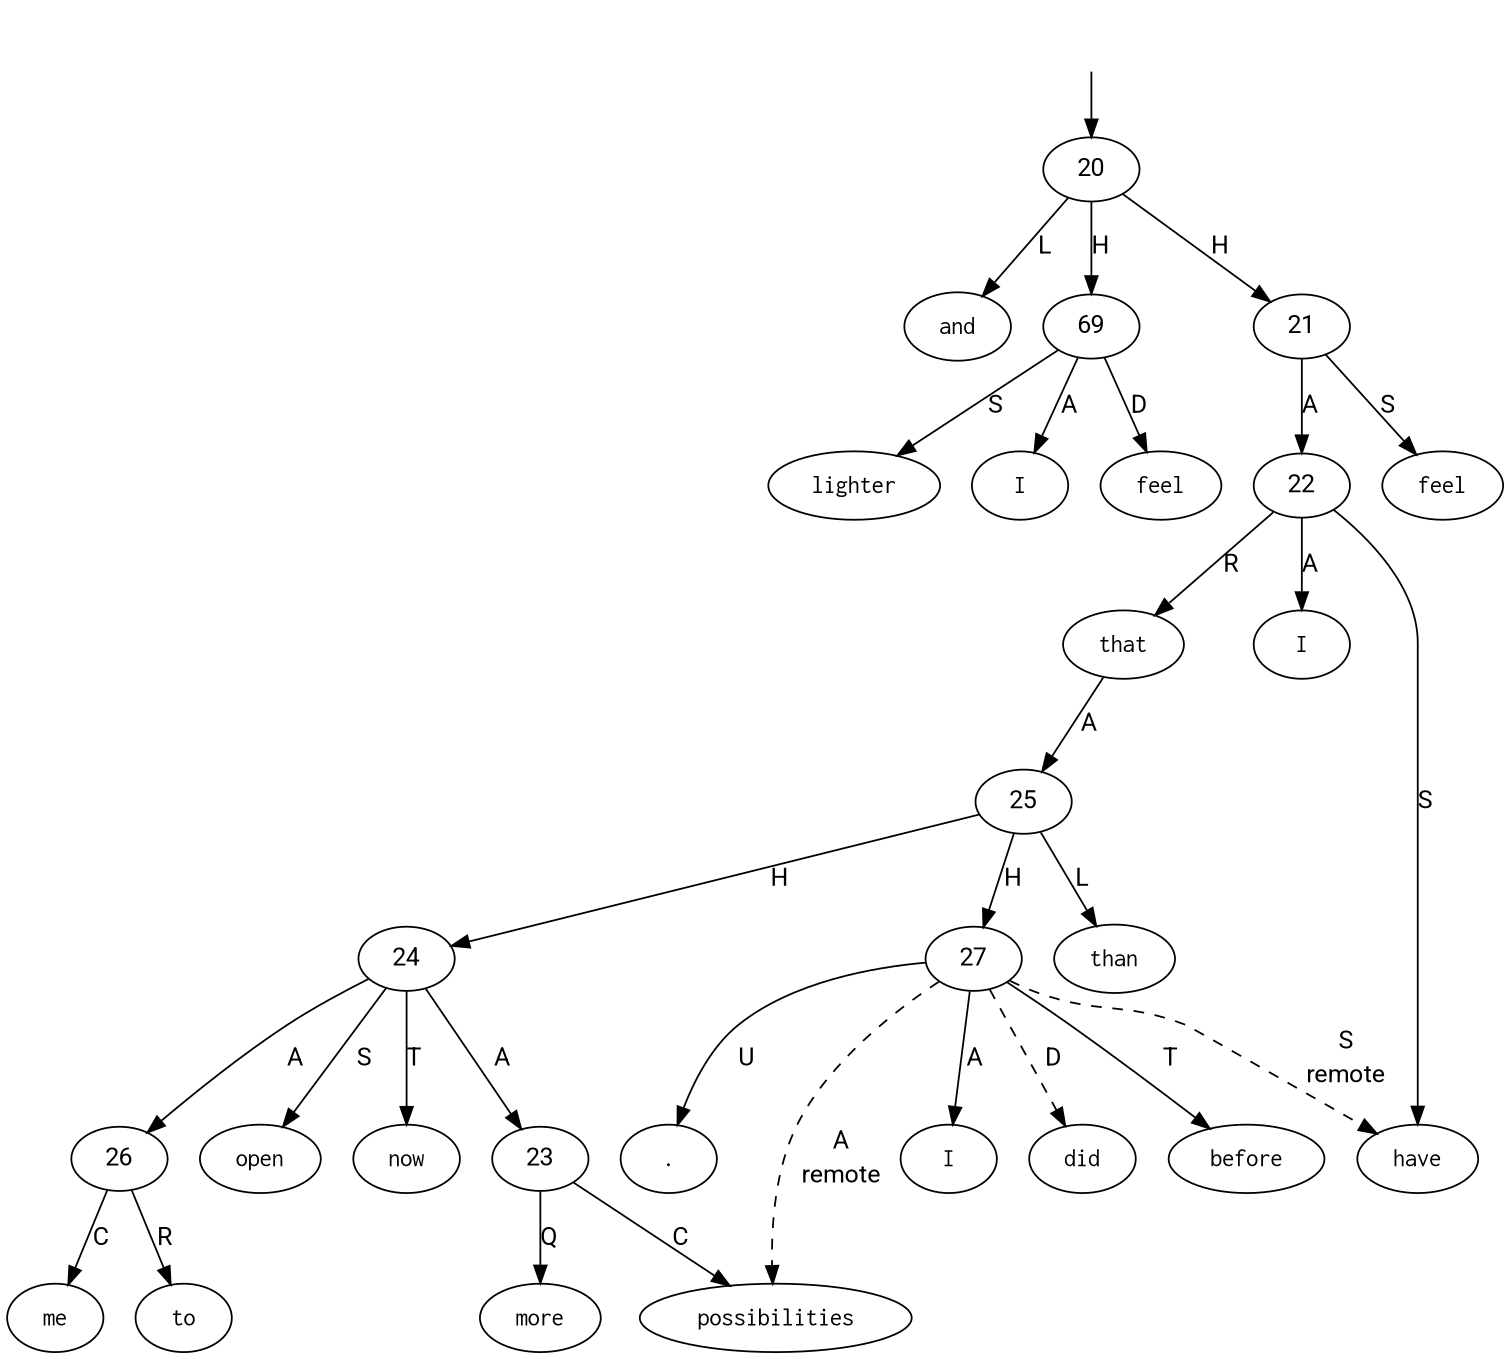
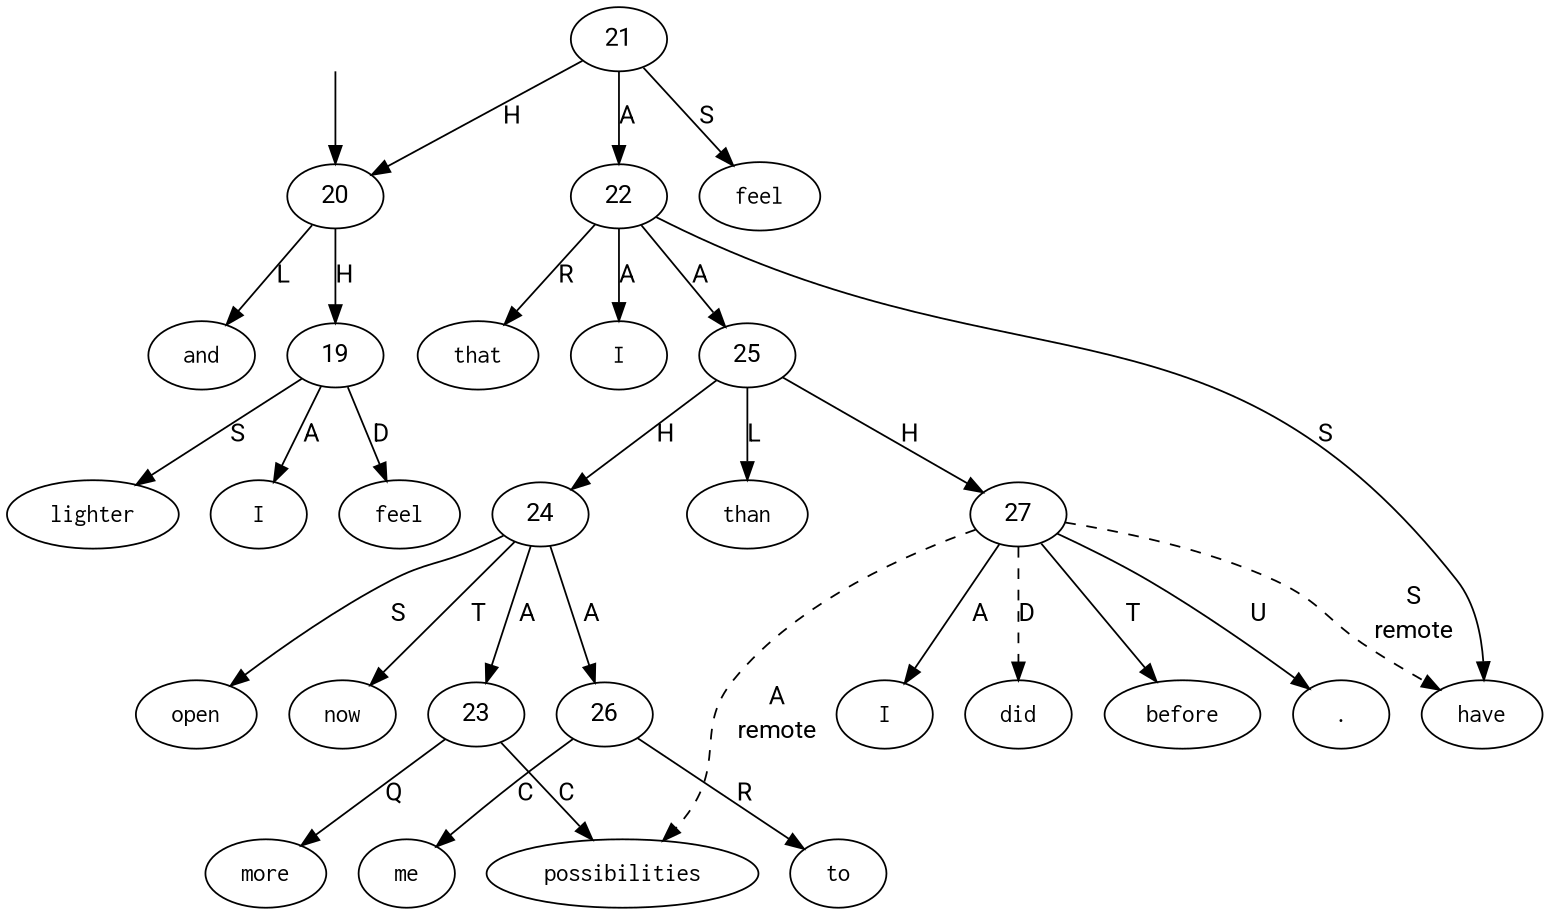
edge "20" -> "21": reversed
node "69": label "69" -> "19"
edge "that" -> "25": now "22" -> "25"
